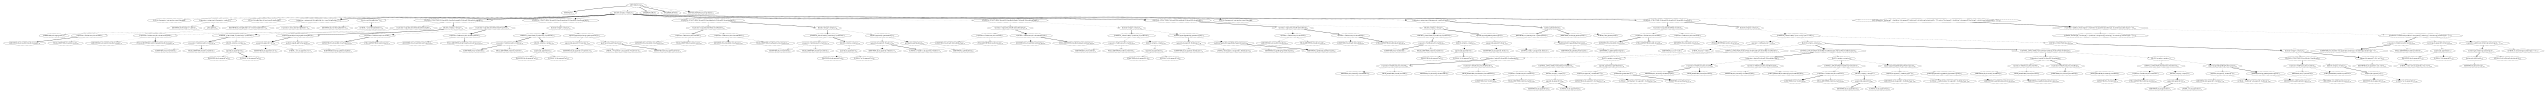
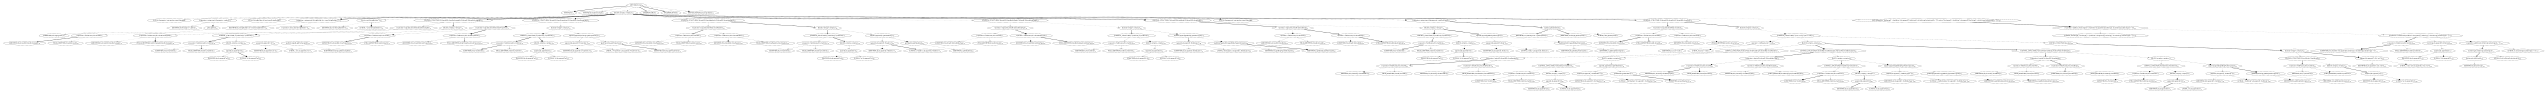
node "(PARAM,Exchange exchange)": added
node "(append,append(exchange.getExchangeId()))": removed
